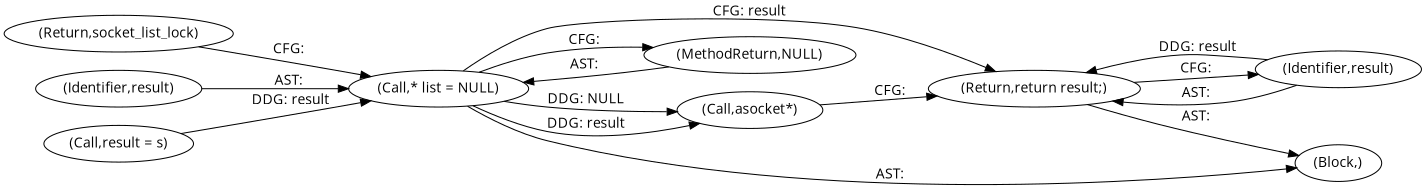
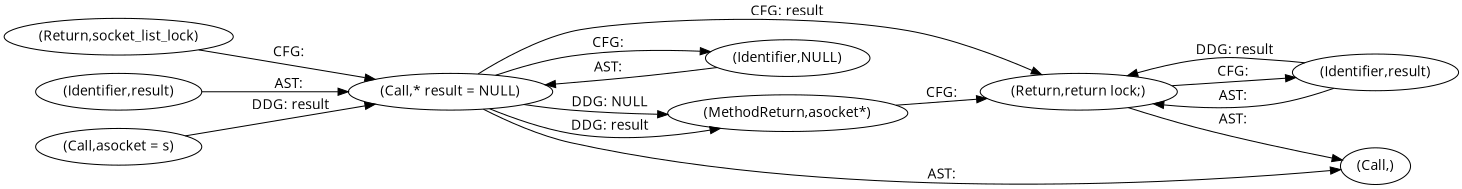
node "(MethodReturn,NULL)": label "(MethodReturn,NULL)" -> "(Identifier,NULL)"
node "(Call,* list = NULL)": label "(Call,* list = NULL)" -> "(Call,* result = NULL)"
node "(Return,return result;)": label "(Return,return result;)" -> "(Return,return lock;)"
node "(Call,asocket*)": label "(Call,asocket*)" -> "(MethodReturn,asocket*)"
node "(Call,result = s)": label "(Call,result = s)" -> "(Call,asocket = s)"
node "(Block,)": label "(Block,)" -> "(Call,)"
